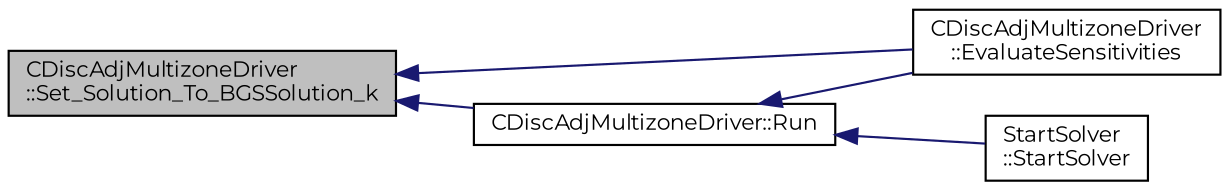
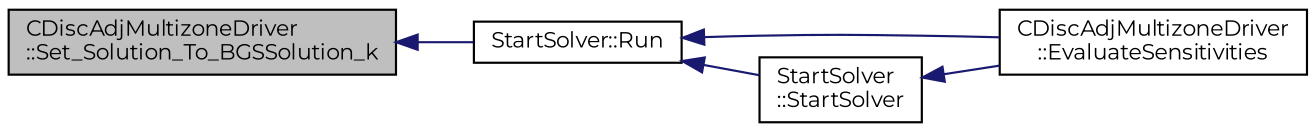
edge "CDiscAdjMultizoneDriver ::EvaluateSensitivities" -> "CDiscAdjMultizoneDriver ::Set_Solution_To_BGSSolution_k": now "CDiscAdjMultizoneDriver ::EvaluateSensitivities" -> "StartSolver ::StartSolver"
node "CDiscAdjMultizoneDriver::Run": label "CDiscAdjMultizoneDriver::Run" -> "StartSolver::Run"
